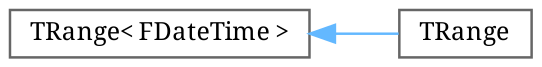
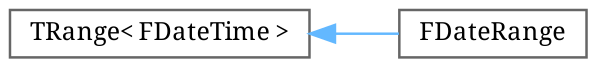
node "TRange": label "TRange" -> "FDateRange"
